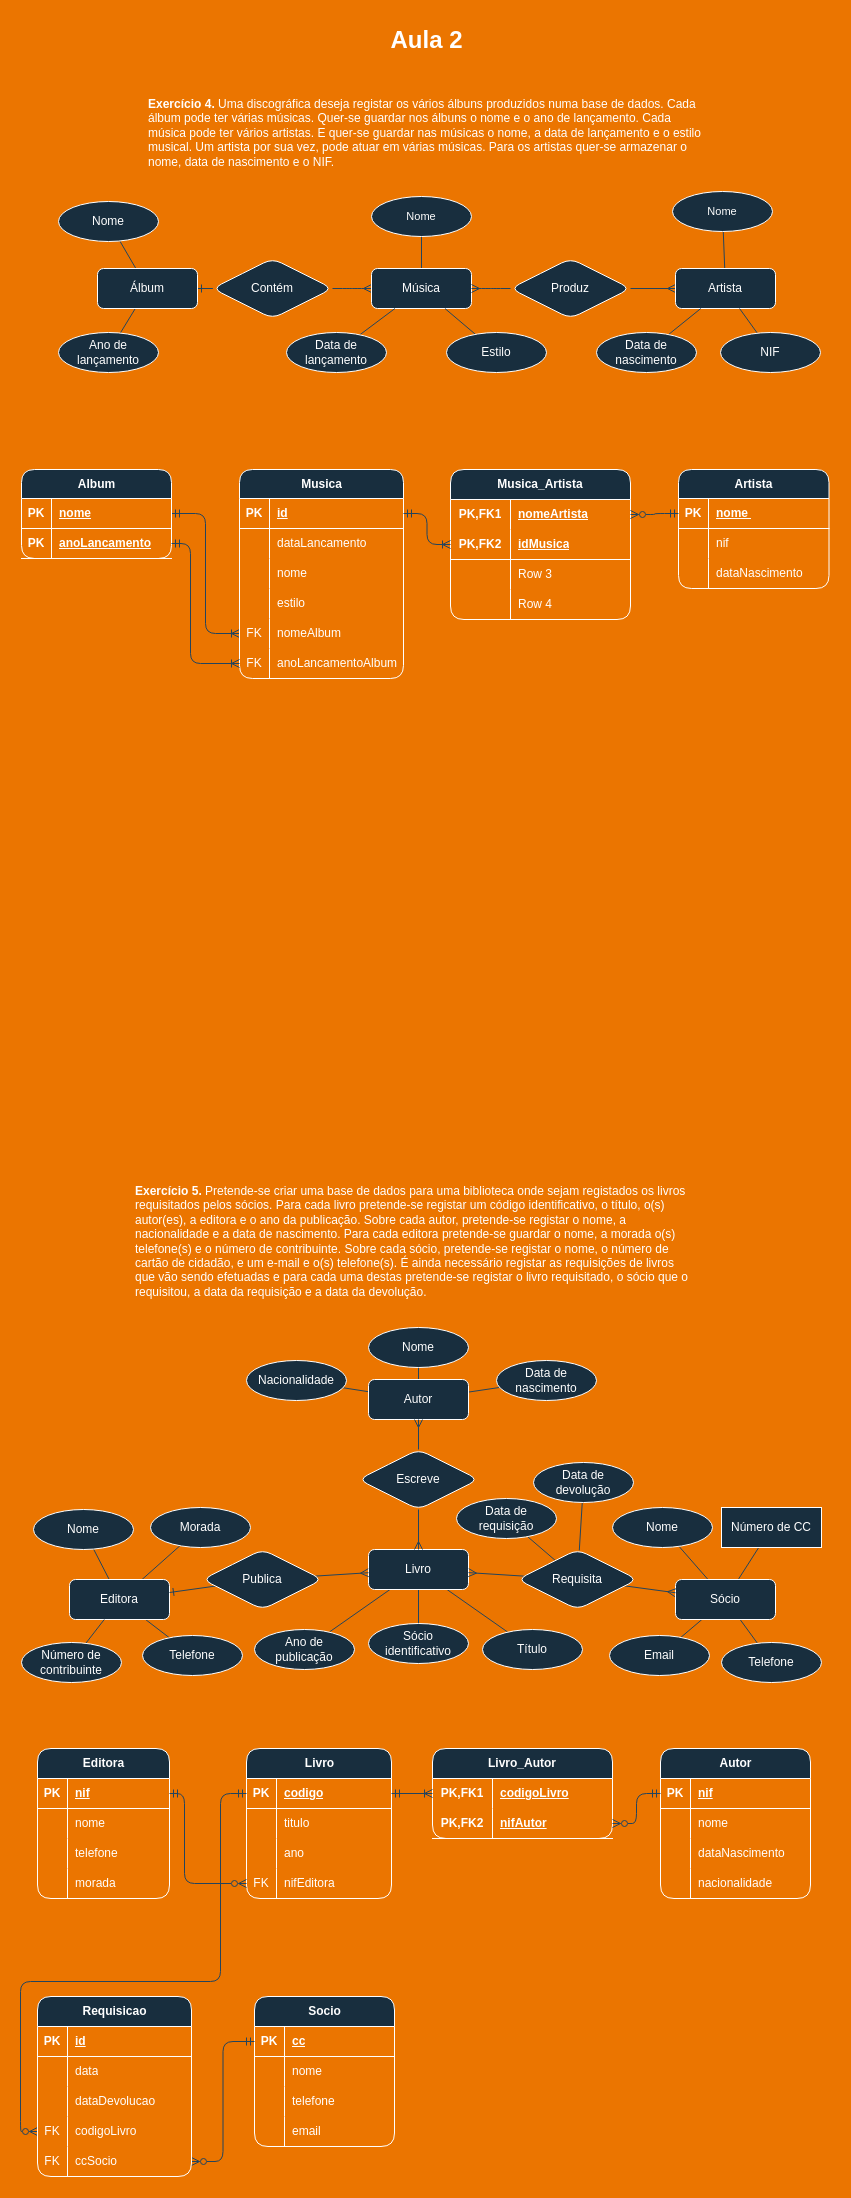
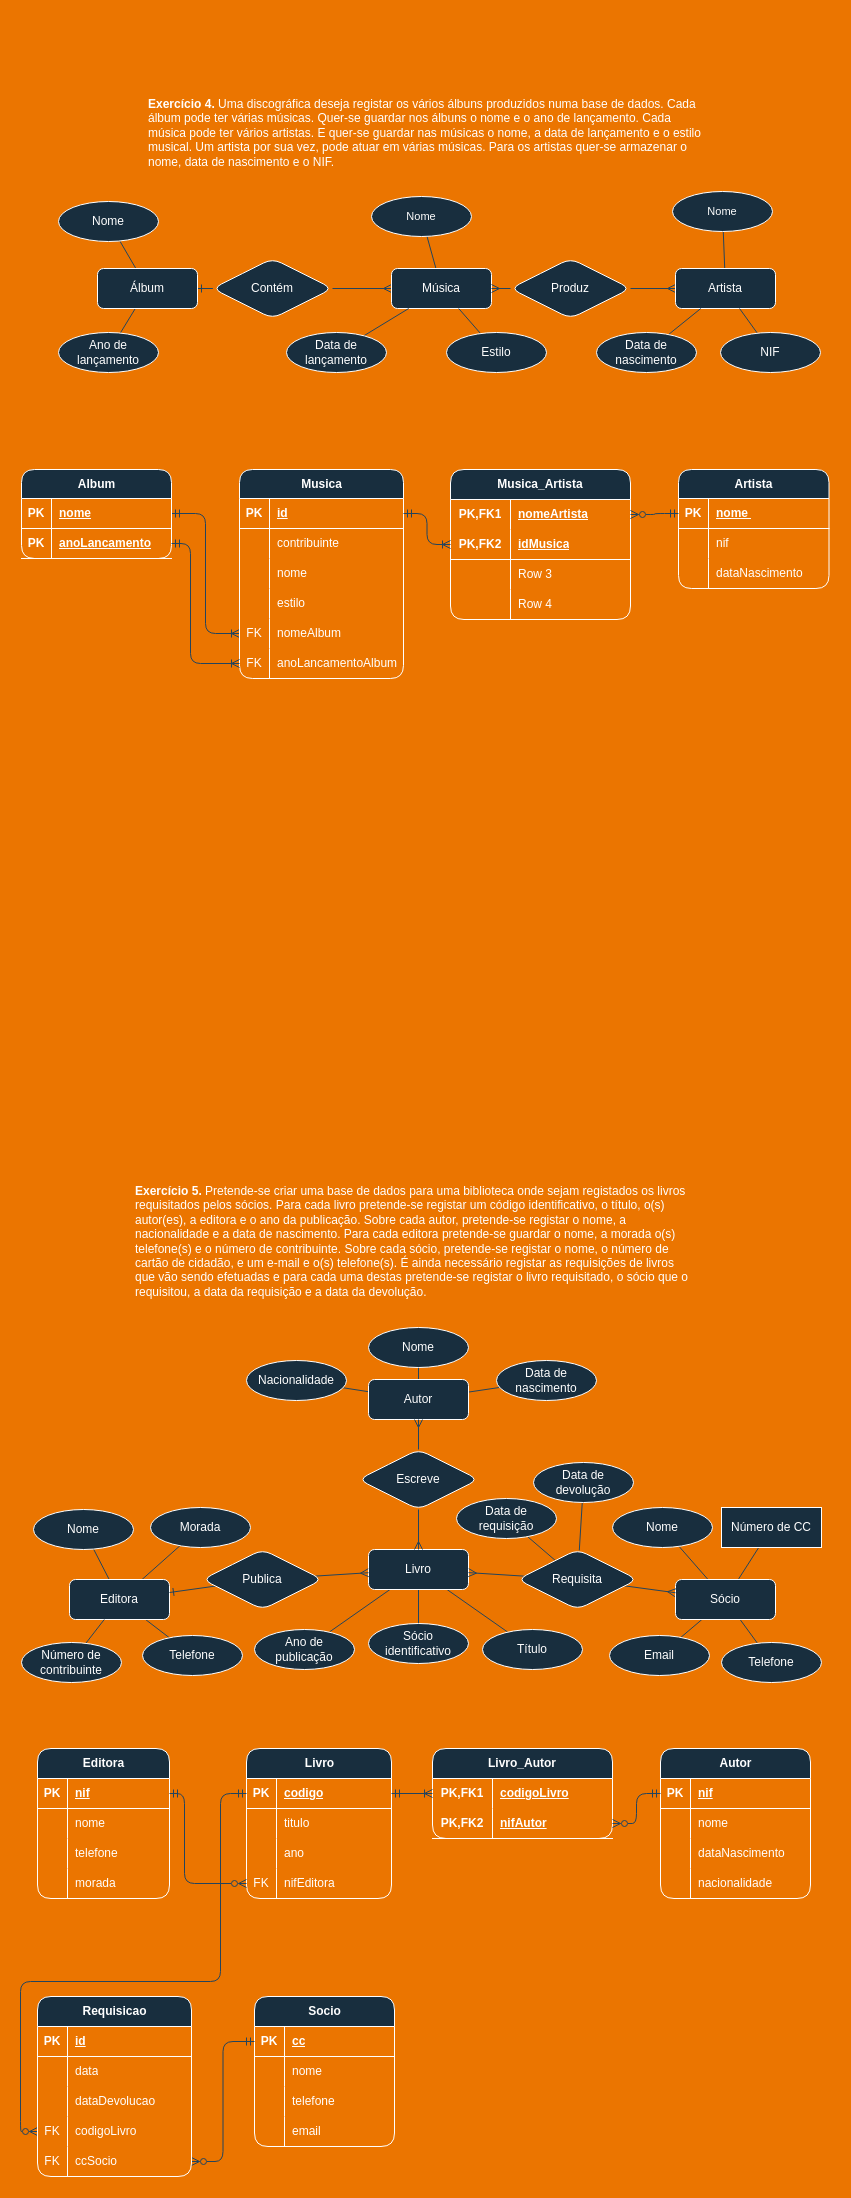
node "Aula 2": removed
node "Música": moved (422, 289) -> (442, 289)
node "dataLancamento": label "dataLancamento" -> "contribuinte"
